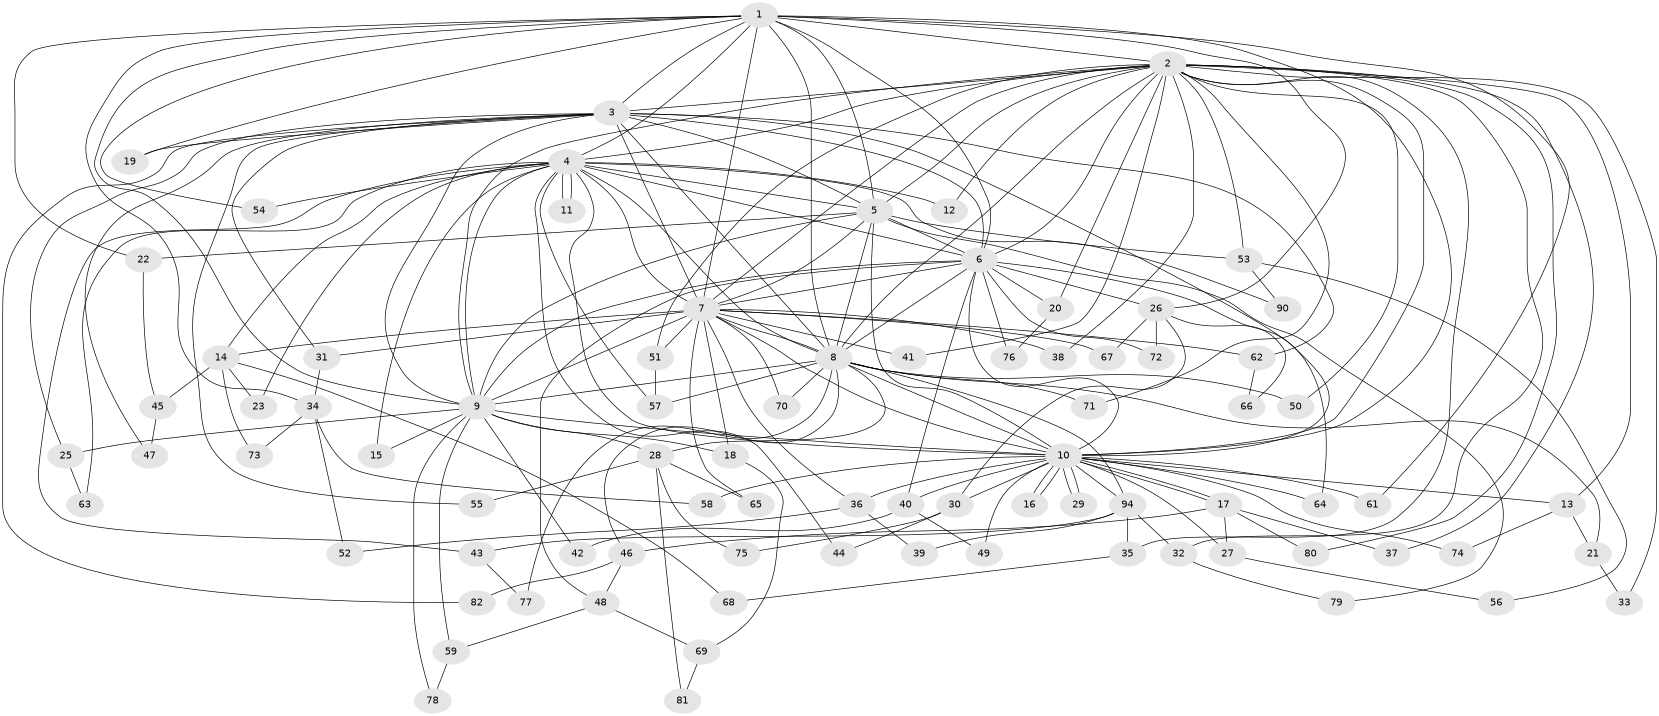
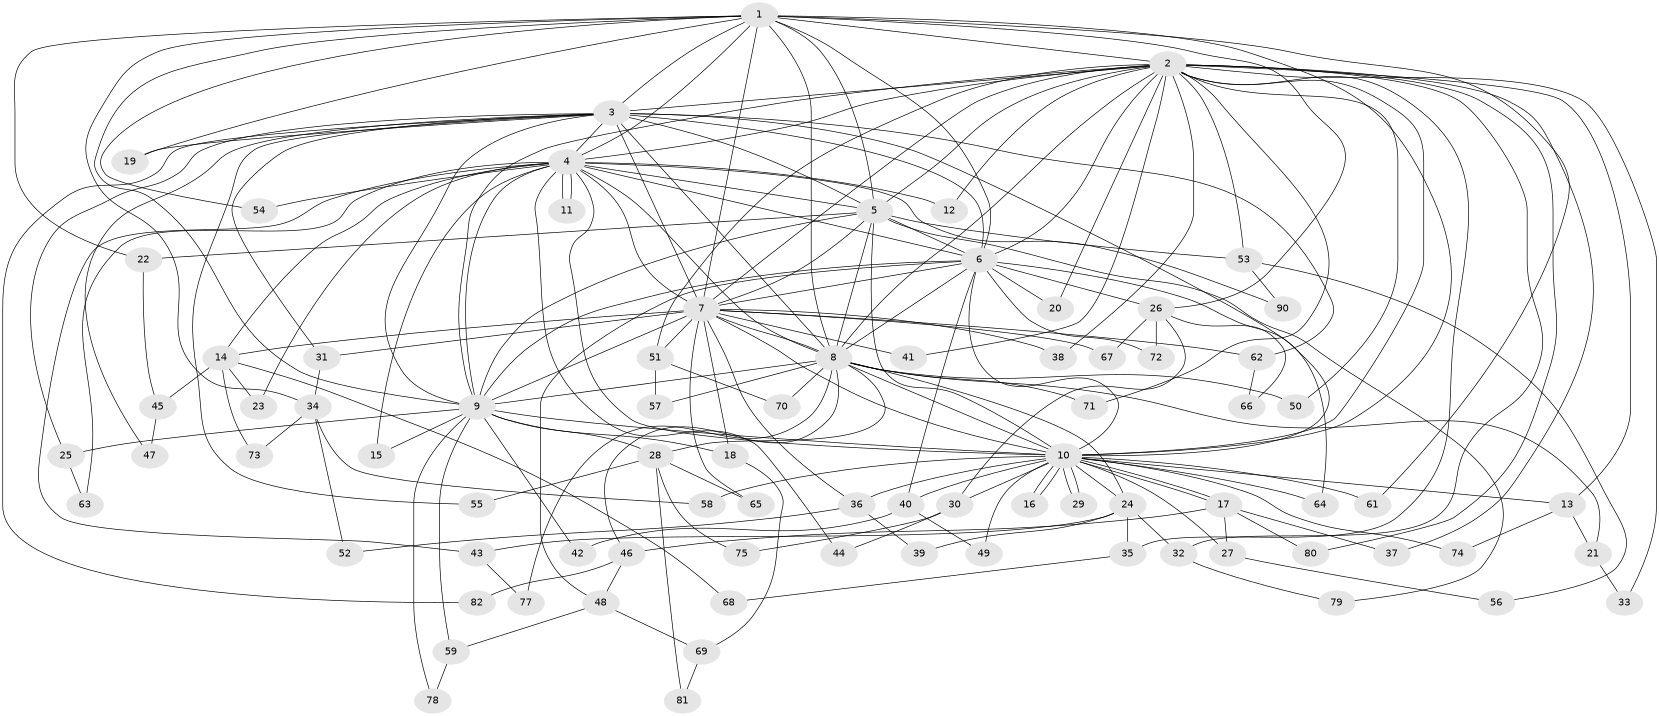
edge "4" -- "57": now "4" -- "3"
edge "7" -- "70": now "51" -- "70"
node "76": removed
node "94": label "94" -> "24"
